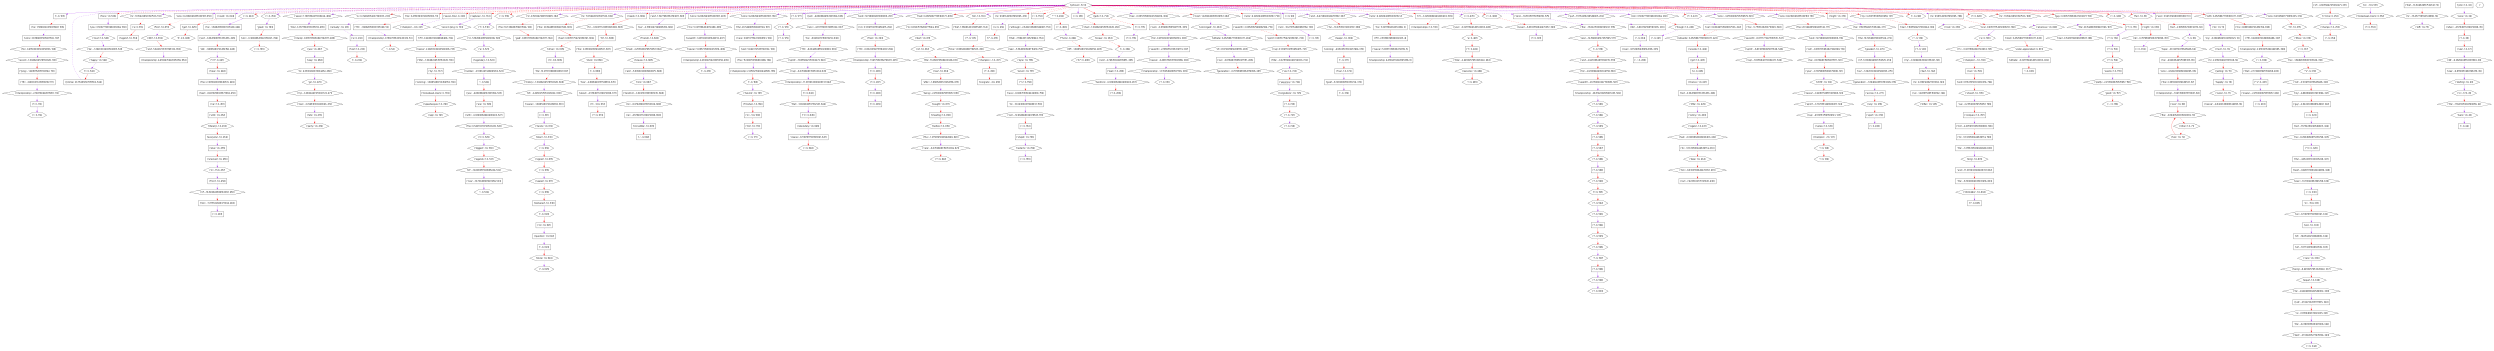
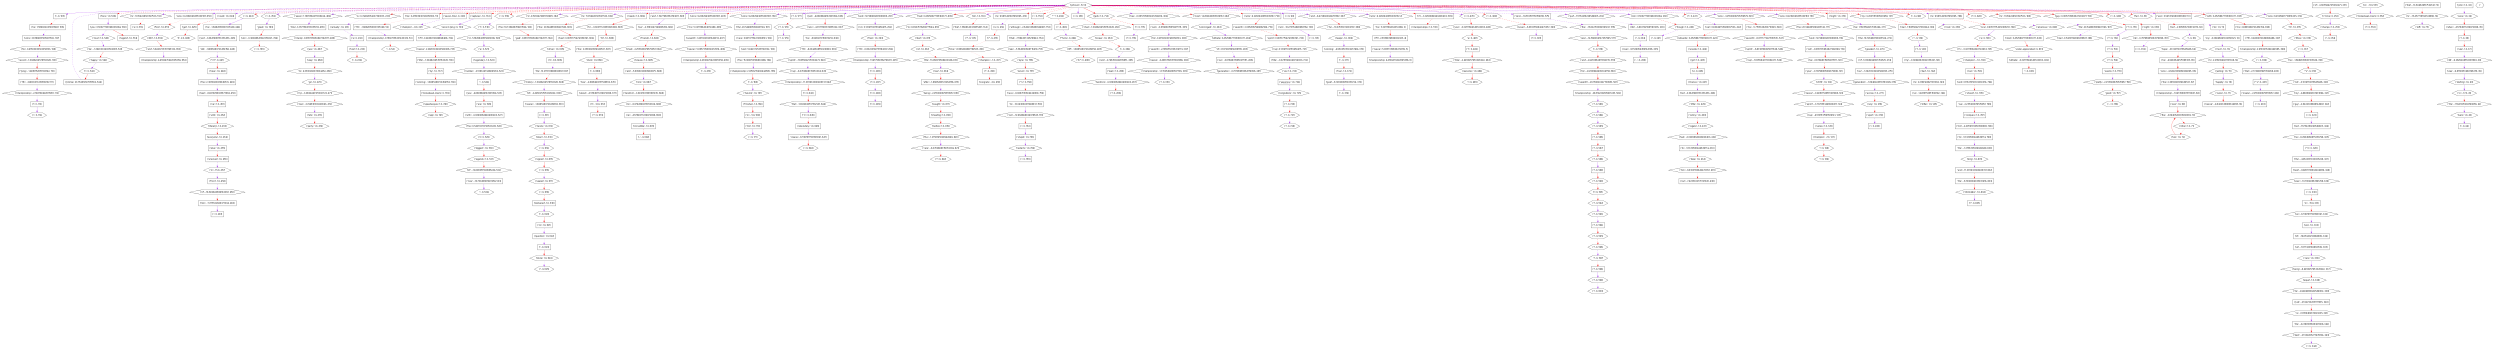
edge "('a', 0, 513)" -> "('legend', 1.0, 514)": now "('you', 0.50877799148036384, 539)" -> "('legend', 1.0, 514)"
